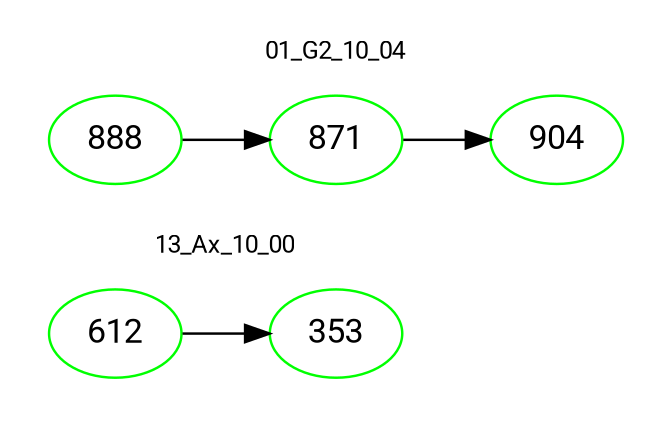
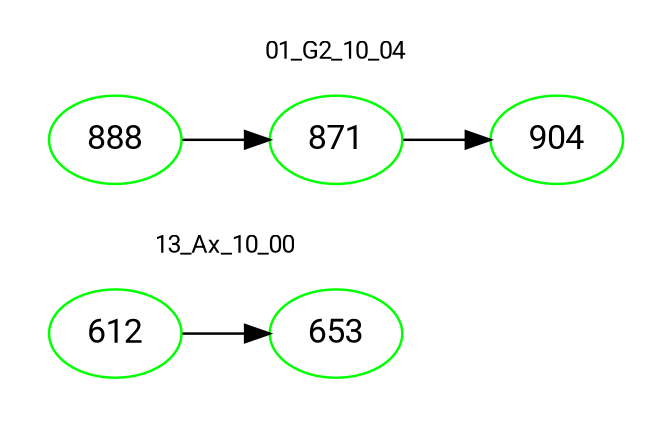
node "353": label "353" -> "653"
